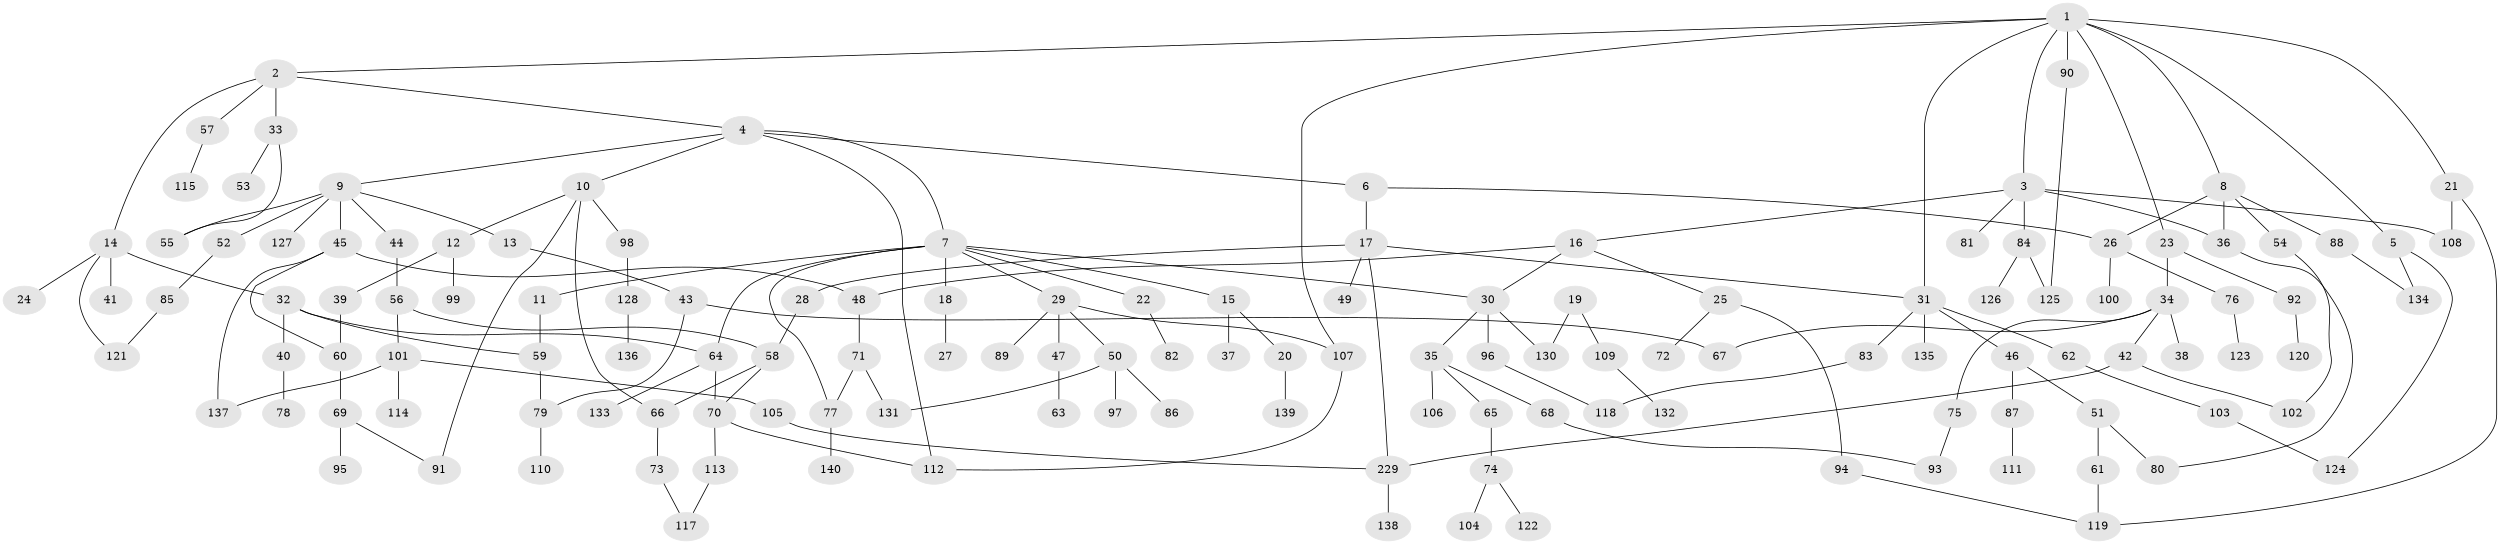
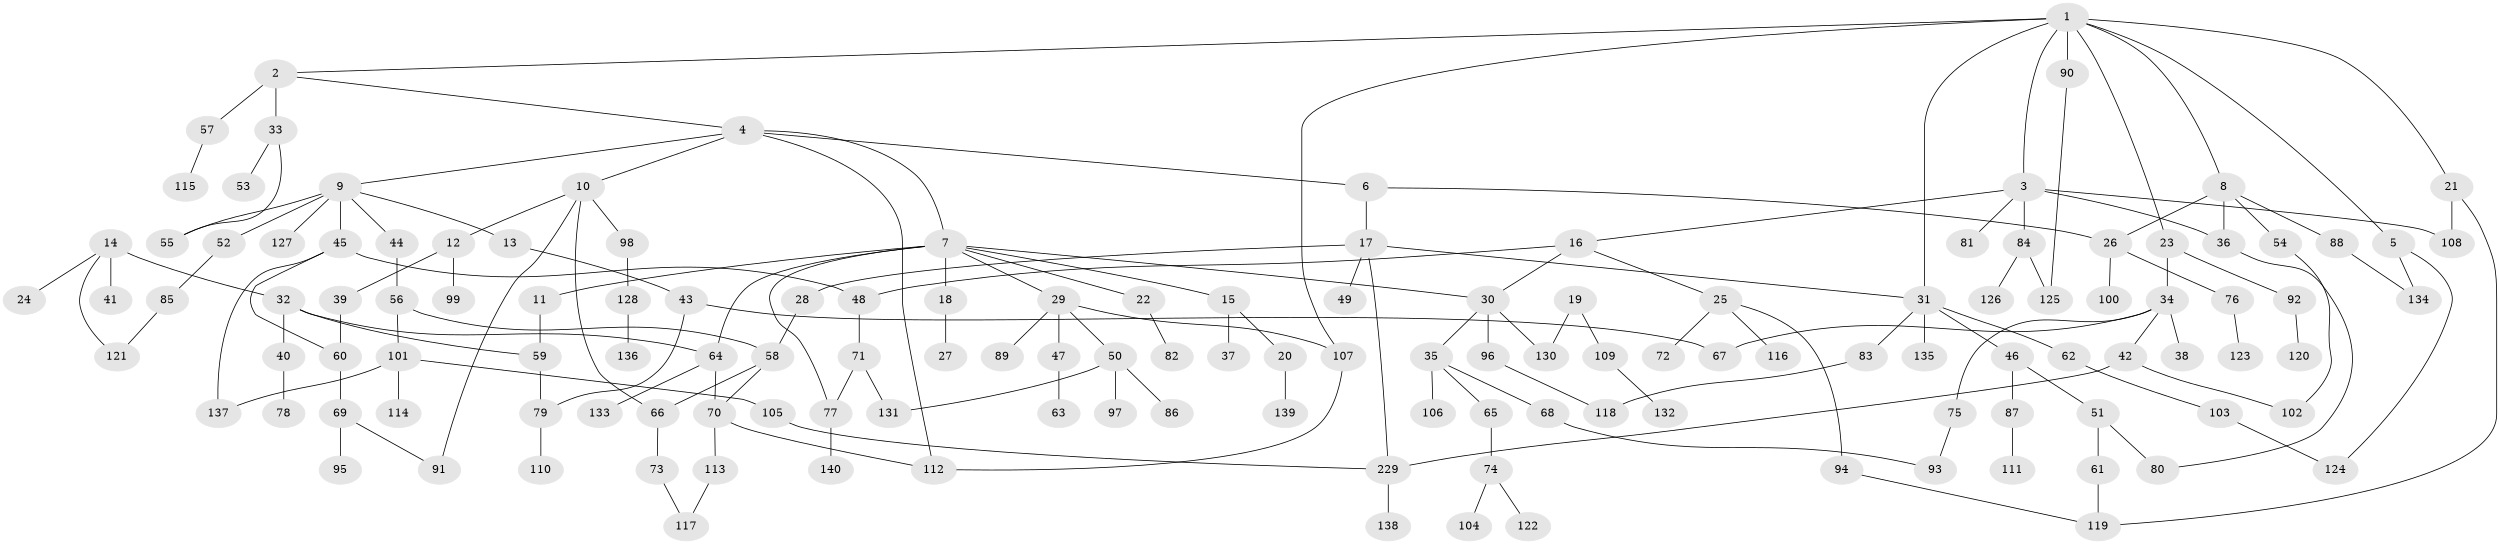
edge "2" -- "14": removed
node "116": added
